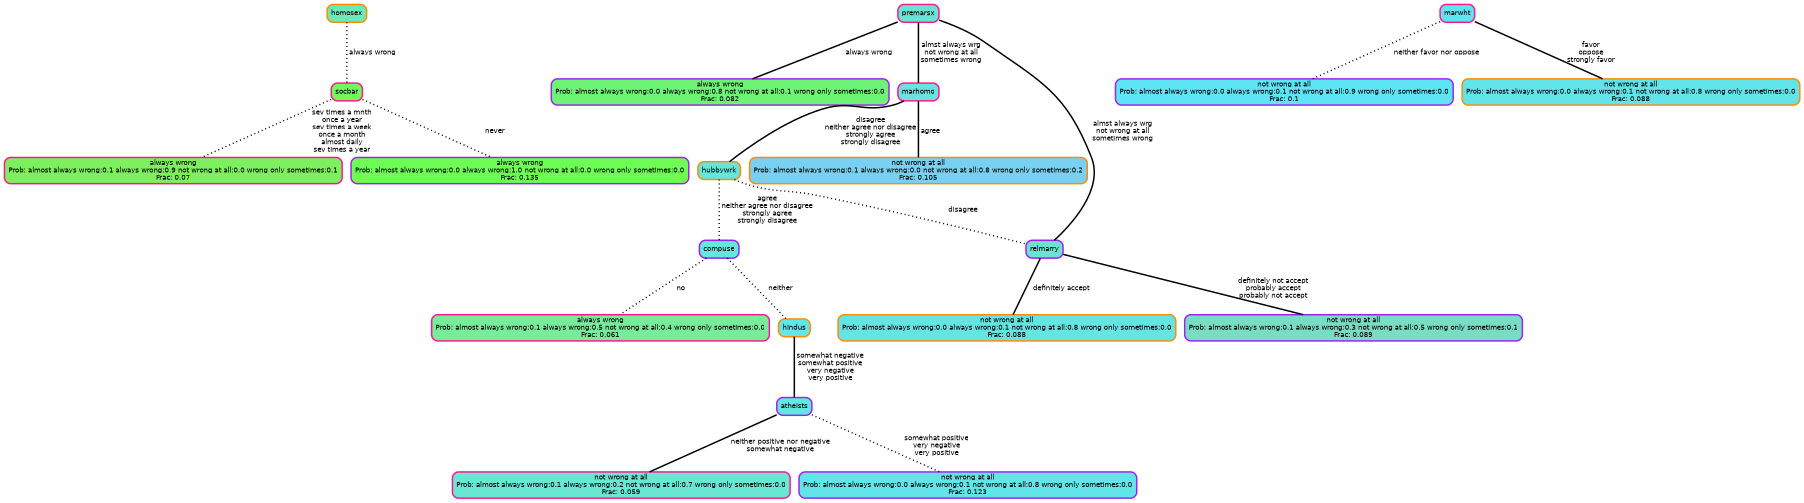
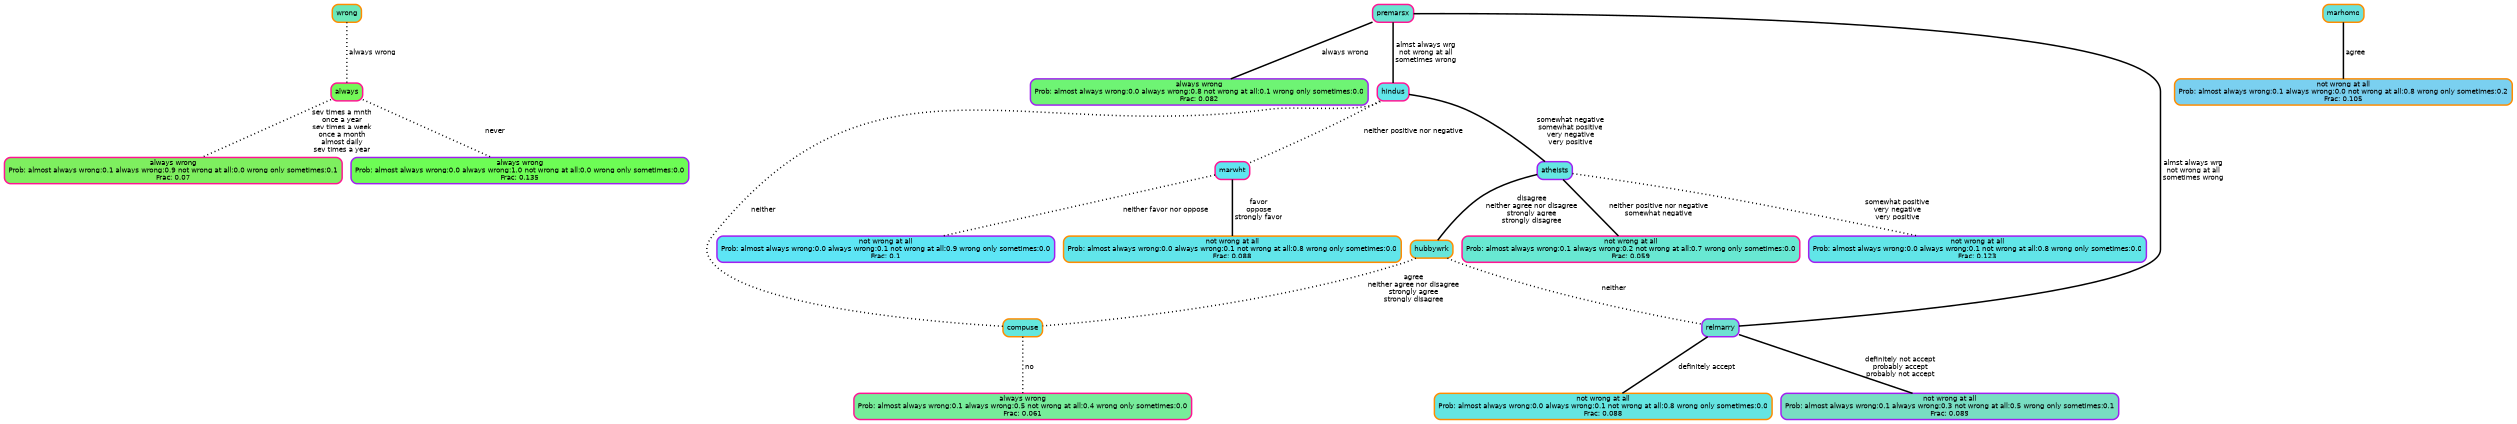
node "homosex": label "homosex" -> "wrong"
edge "premarsx" -- "marhomo": now "premarsx" -- "hindus"
node "socbar": label "socbar" -> "always"
node "marhomo": color deeppink -> darkorange
edge "marhomo" -- "hubbywrk": now "atheists" -- "hubbywrk"
edge "hindus" -- "marwht": added, label "neither positive nor negative"
edge "hubbywrk" -- "relmarry": label " disagree" -> " neither"
node "compuse": color purple -> darkorange
node "hindus": color darkorange -> deeppink
